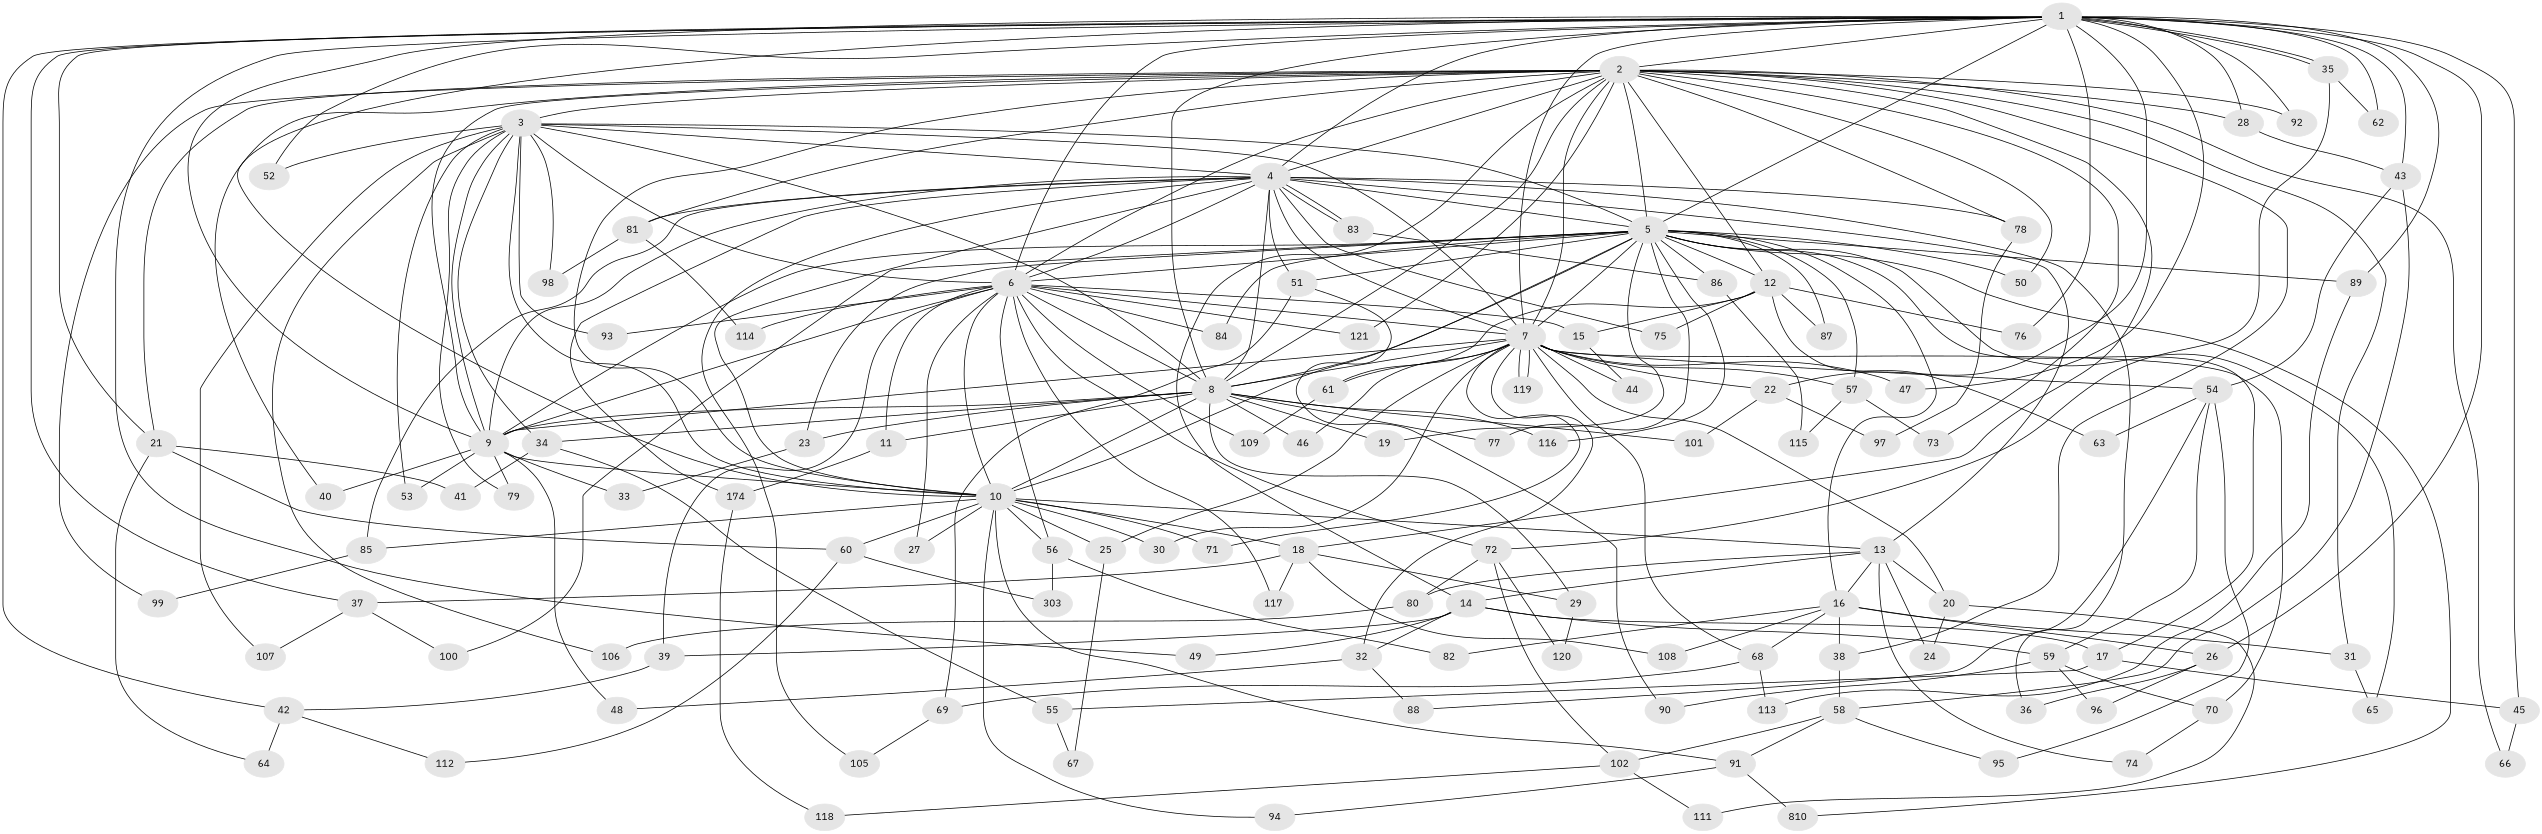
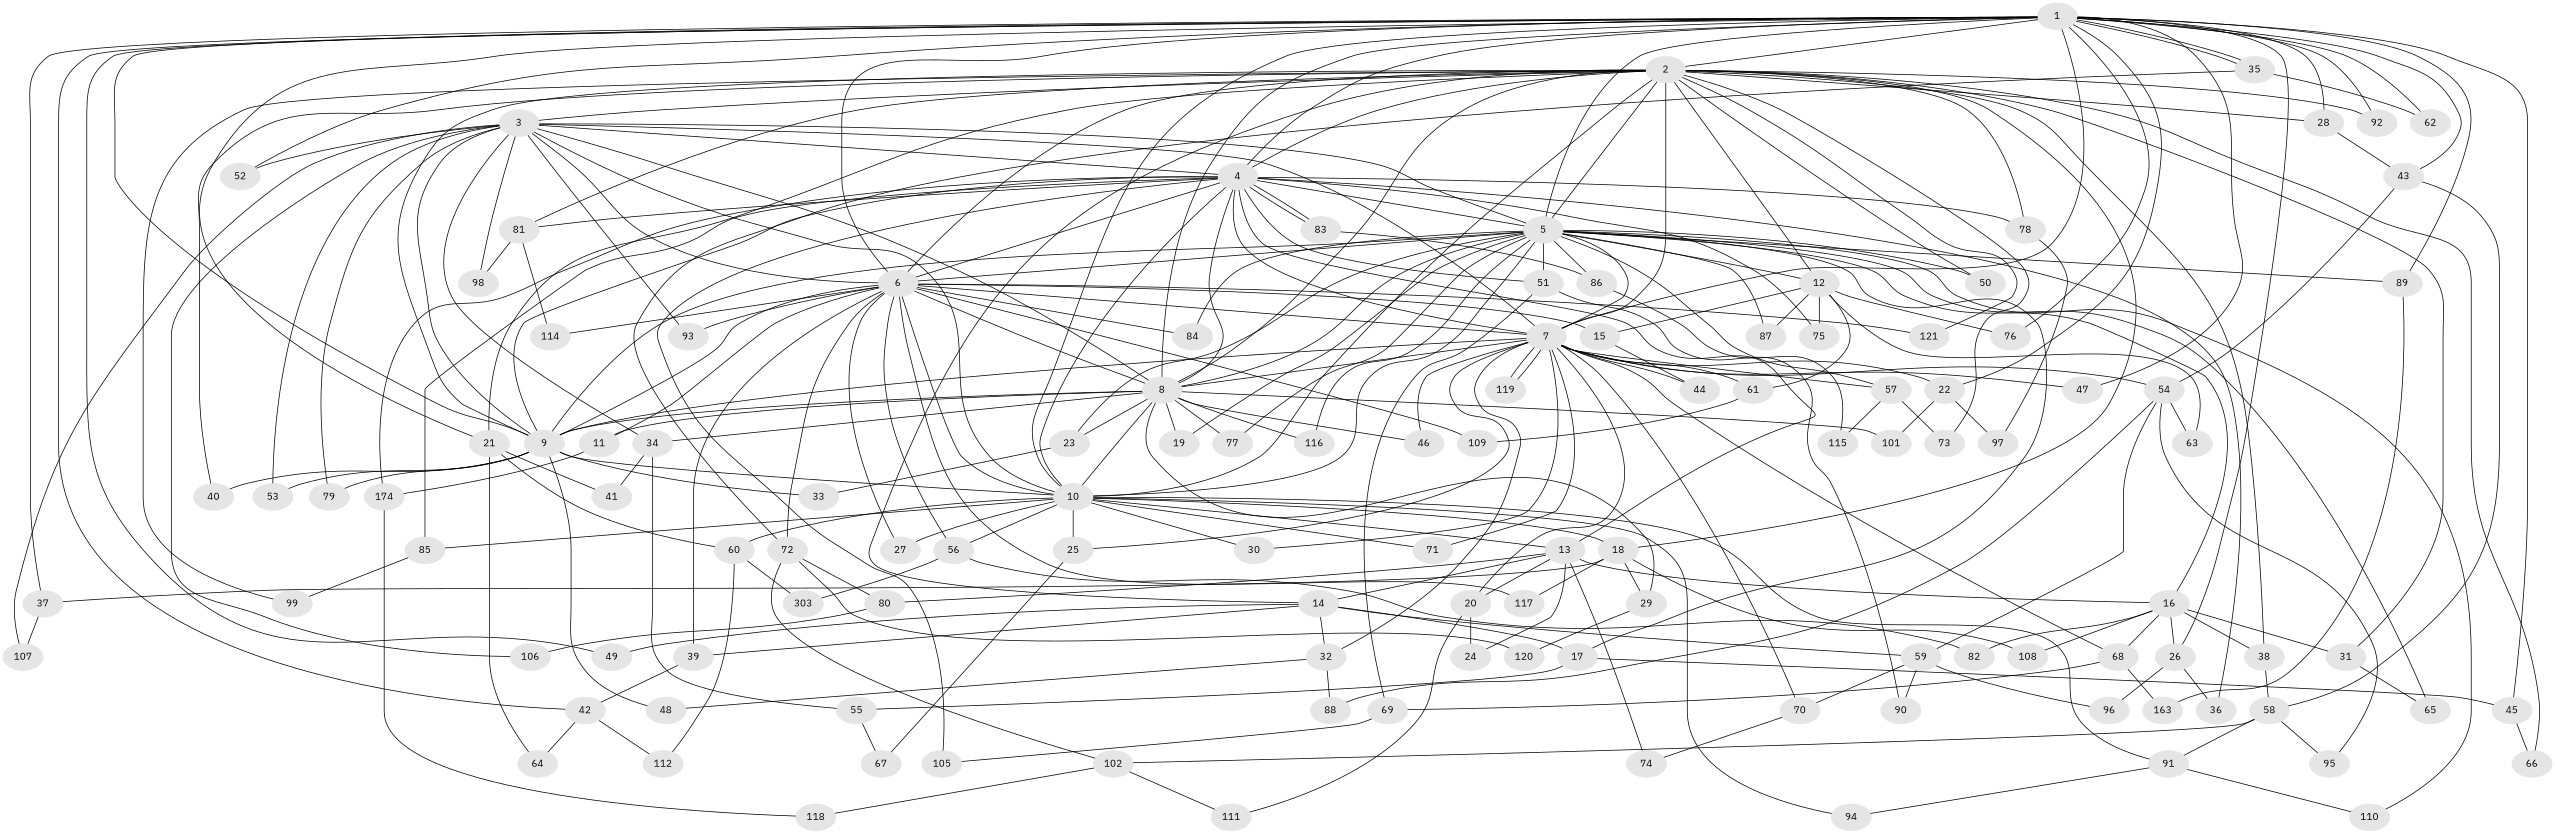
node "100": removed
node "113": label "113" -> "163"
node "810": label "810" -> "110"
